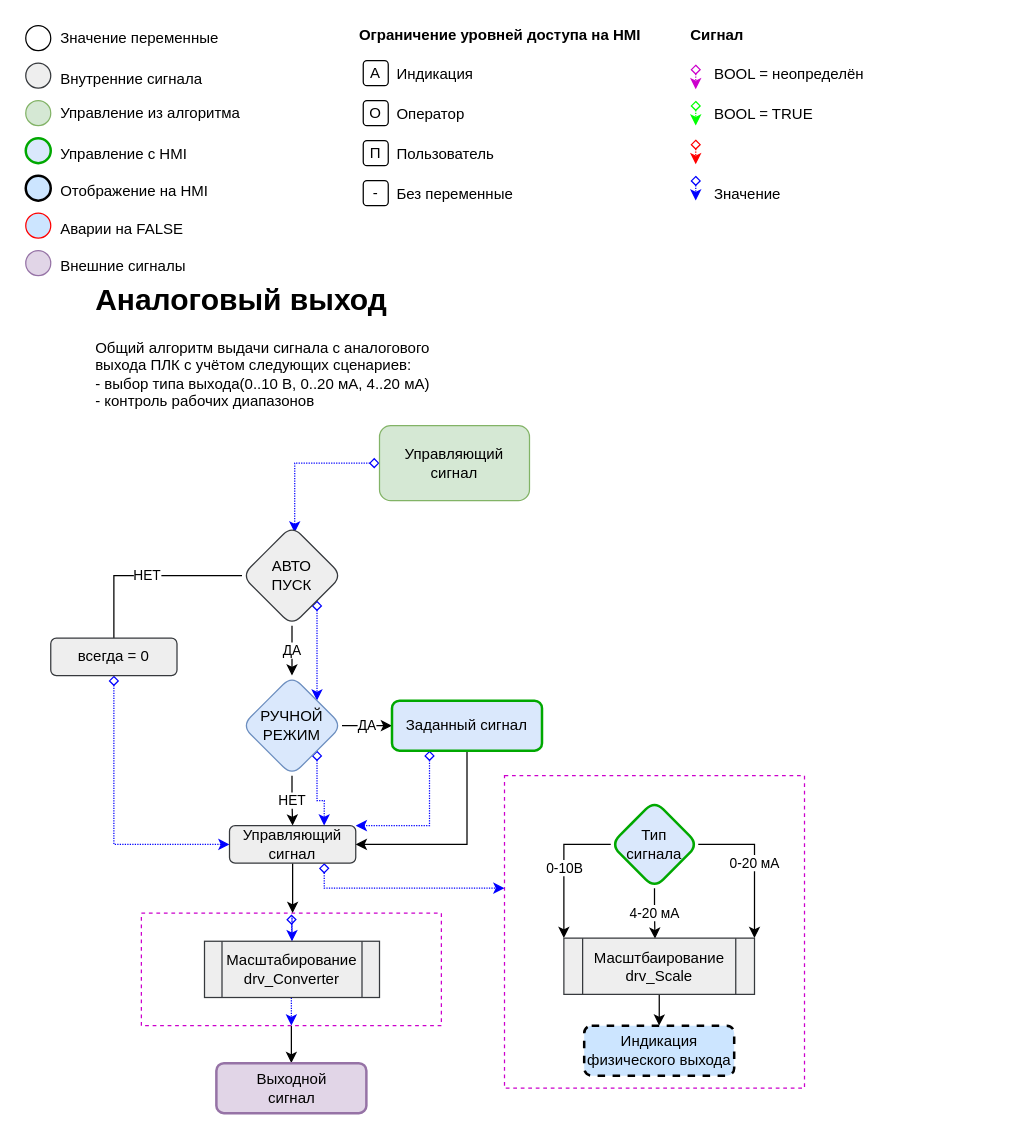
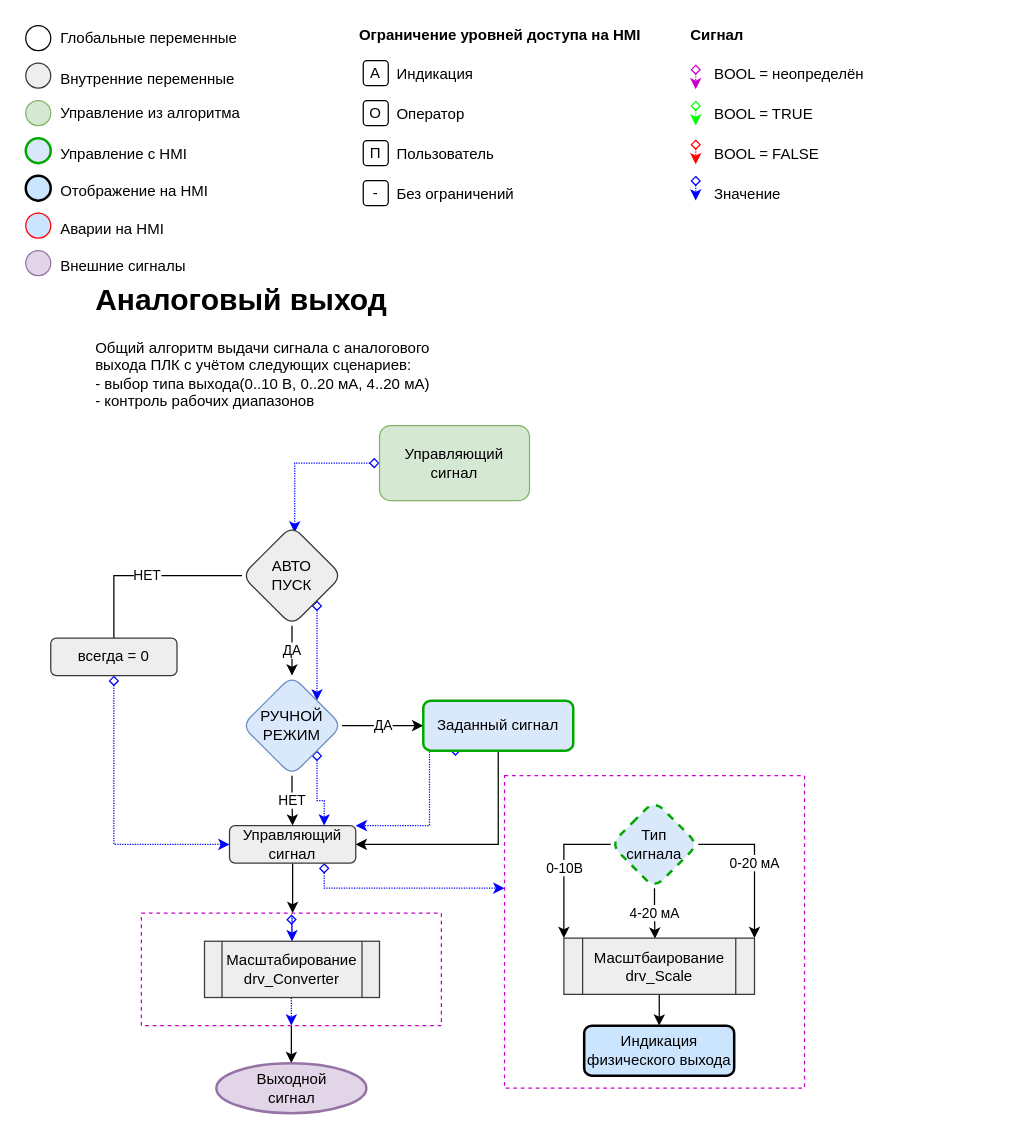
node "Значение переменные": label "Значение переменные" -> "Глобальные переменные"
node "Внутренние сигнала": label "Внутренние сигнала" -> "Внутренние переменные"
node "BOOL = FALSE": added
node "Без переменные": label "Без переменные" -> "Без ограничений"
node "Аварии на FALSE": label "Аварии на FALSE" -> "Аварии на HMI"
node "Заданный сигнал": moved (467, 726) -> (498, 726)
node "Тип сигнала": style solid -> dashed
node "Индикация физического выхода": style dashed -> solid
node "Выходной сигнал": shape rounded rectangle -> ellipse
